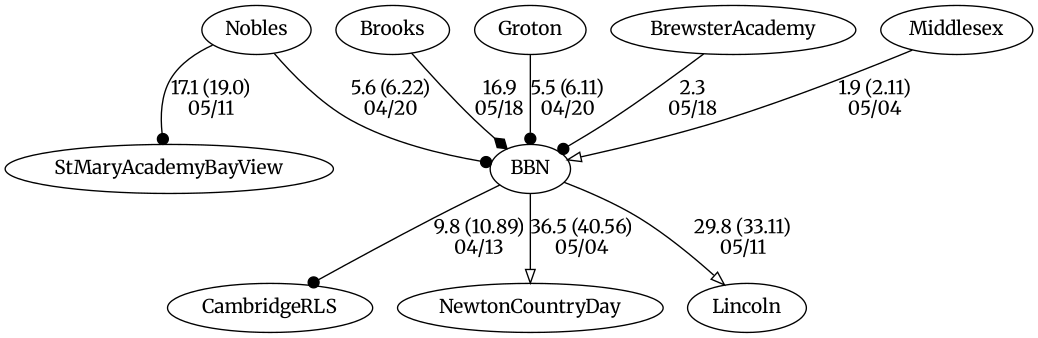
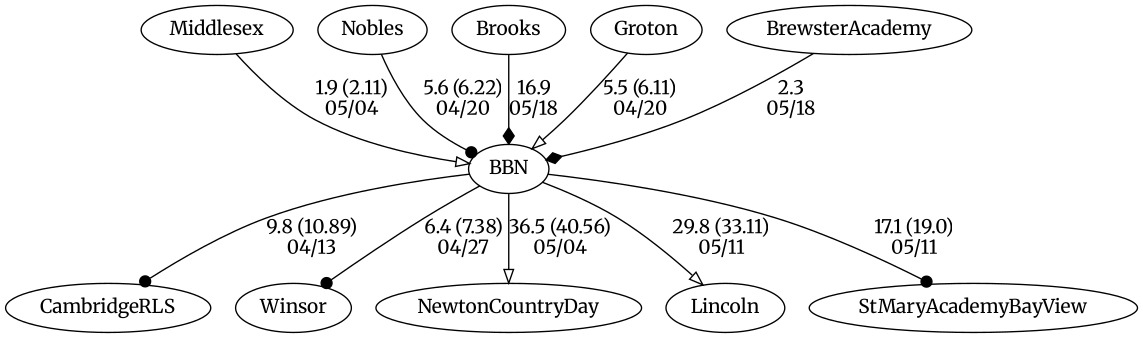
edge "Nobles" -> "StMaryAcademyBayView": now "BBN" -> "StMaryAcademyBayView"
edge "Groton" -> "BBN": arrowhead dot -> onormal
edge "BrewsterAcademy" -> "BBN": arrowhead dot -> diamond
node "Winsor": added
